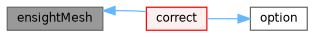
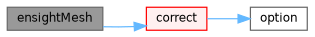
edge "correct" -> "ensightMesh": reversed
